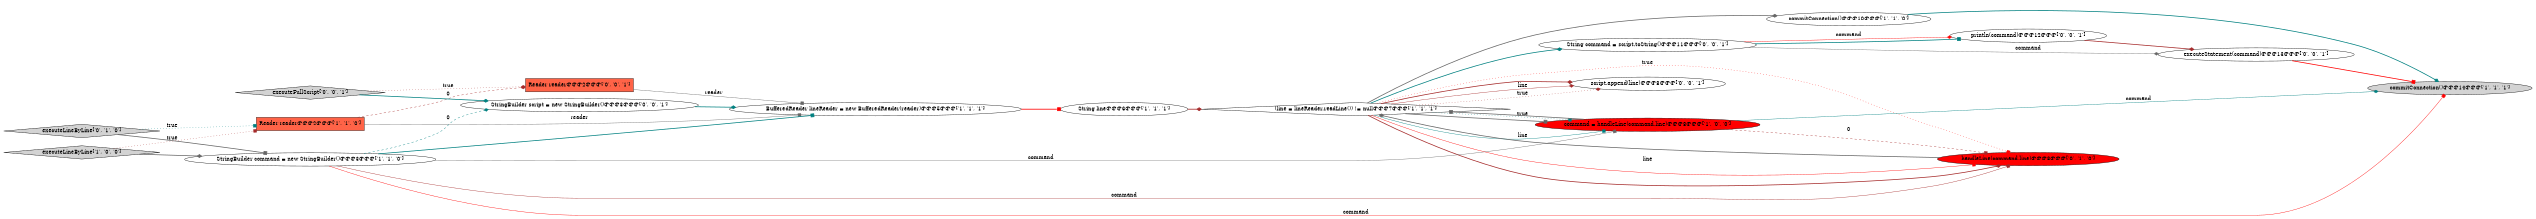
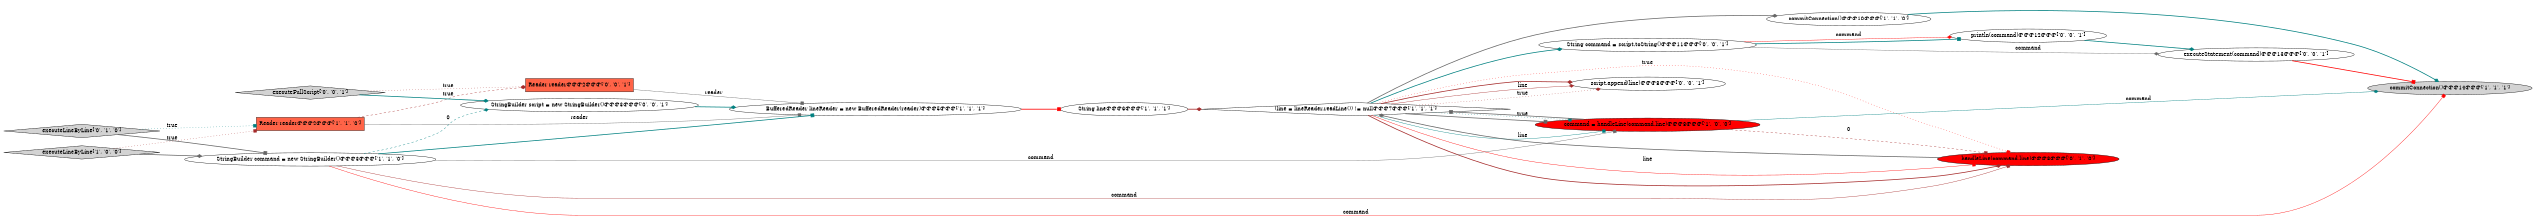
edge "println(command)@@@12@@@['0', '0', '1']" -> "executeStatement(command)@@@13@@@['0', '0', '1']": color brown -> teal
edge "Reader reader@@@2@@@['1', '1', '0']" -> "Reader reader@@@2@@@['0', '0', '1']": label "0" -> "true"
